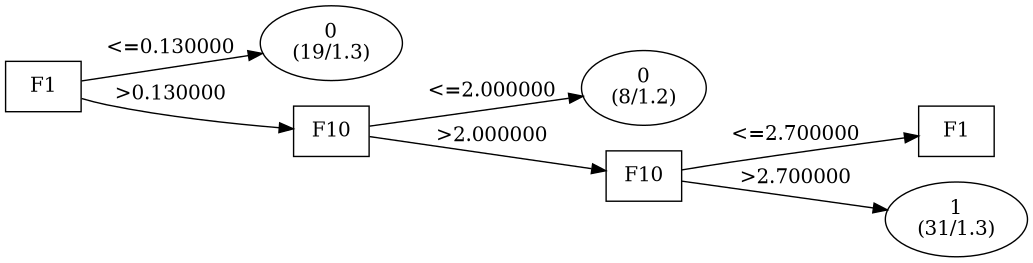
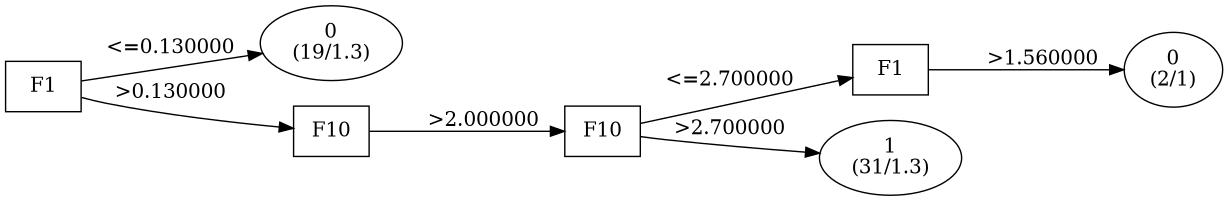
node "0 (2/1)": added
node "0 (8/1.2)": removed
